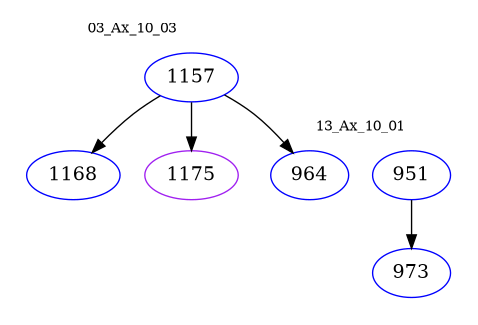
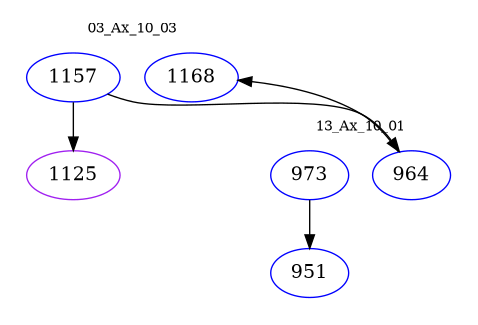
edge "1157" -> "1168": now "964" -> "1168"
node "1175": label "1175" -> "1125"
edge "951" -> "973": reversed
